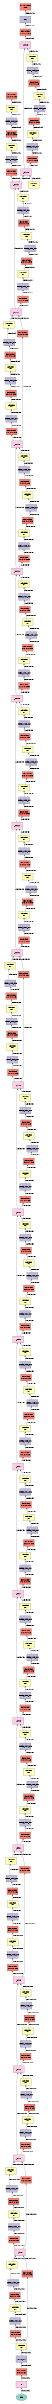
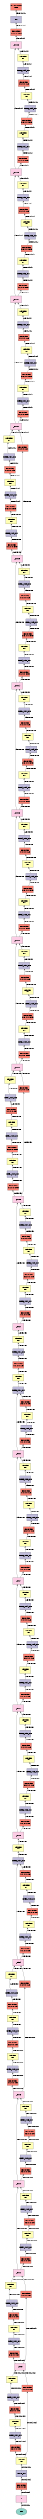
node "stage5_unit3_bn3": added
edge "_plus8" -> "_plus9": now "_plus8" -> "stage3_unit6_bn2"
edge "_data4" -> "_plus5": now "_data4" -> "stage3_unit2_bn3"
